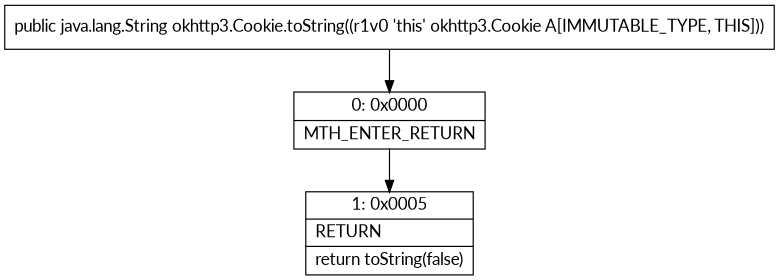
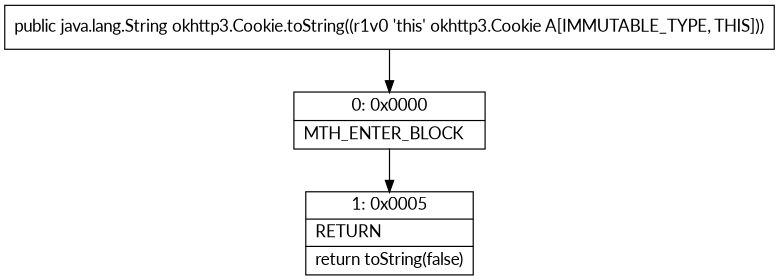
node "0: 0x0000": text "MTH_ENTER_RETURN" -> "MTH_ENTER_BLOCK"
